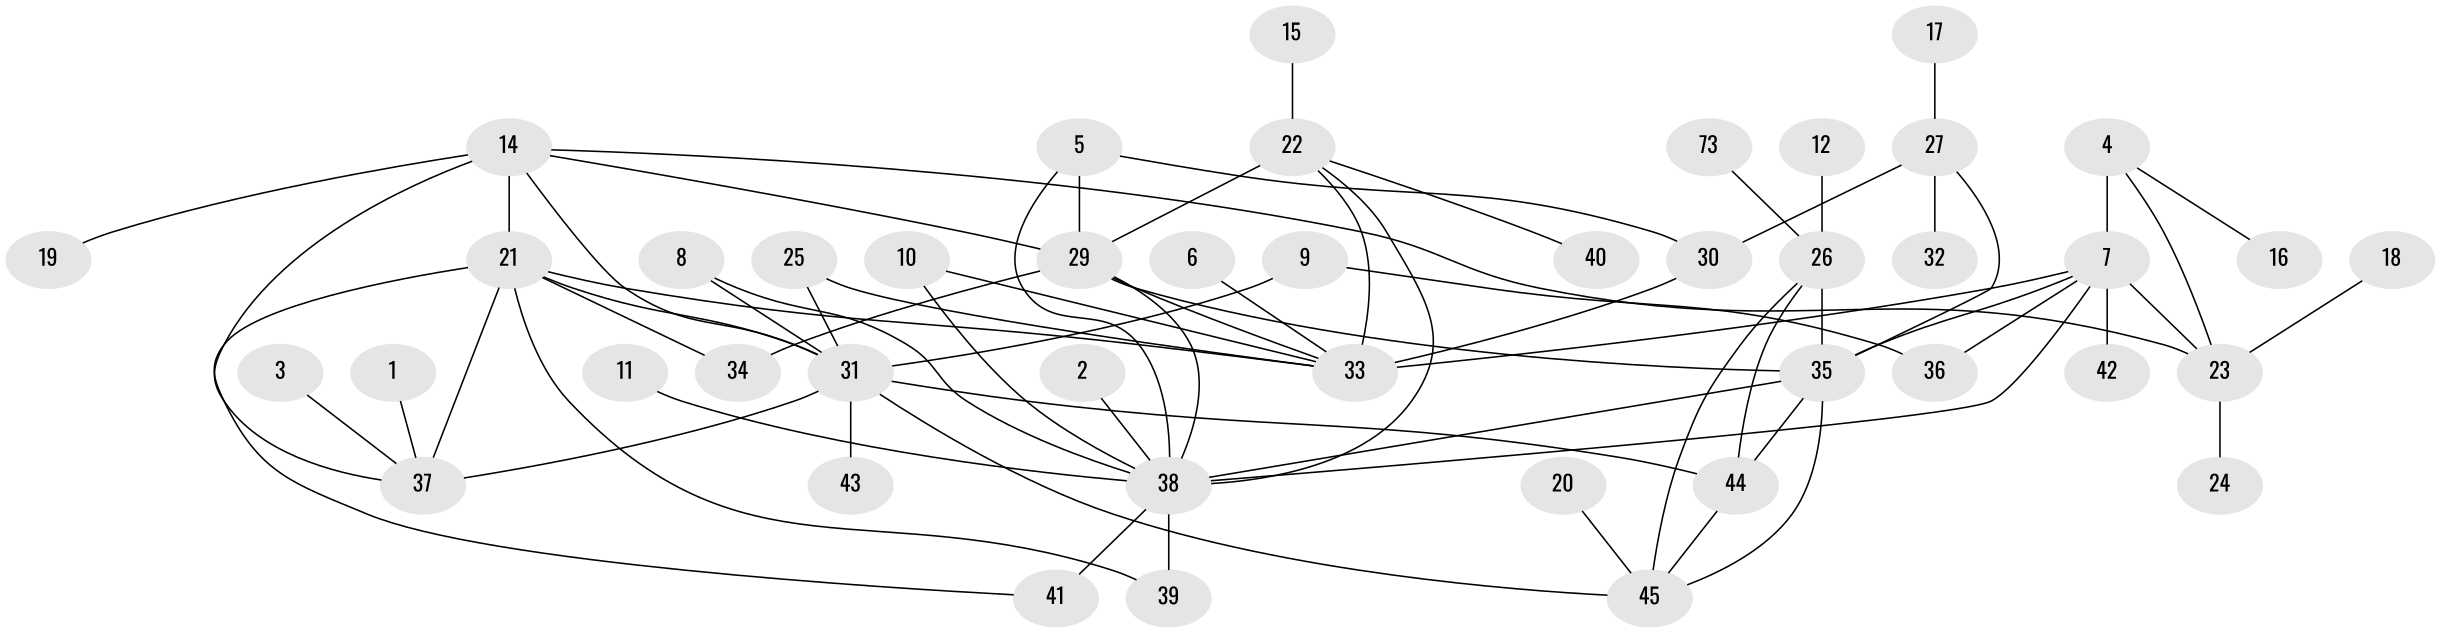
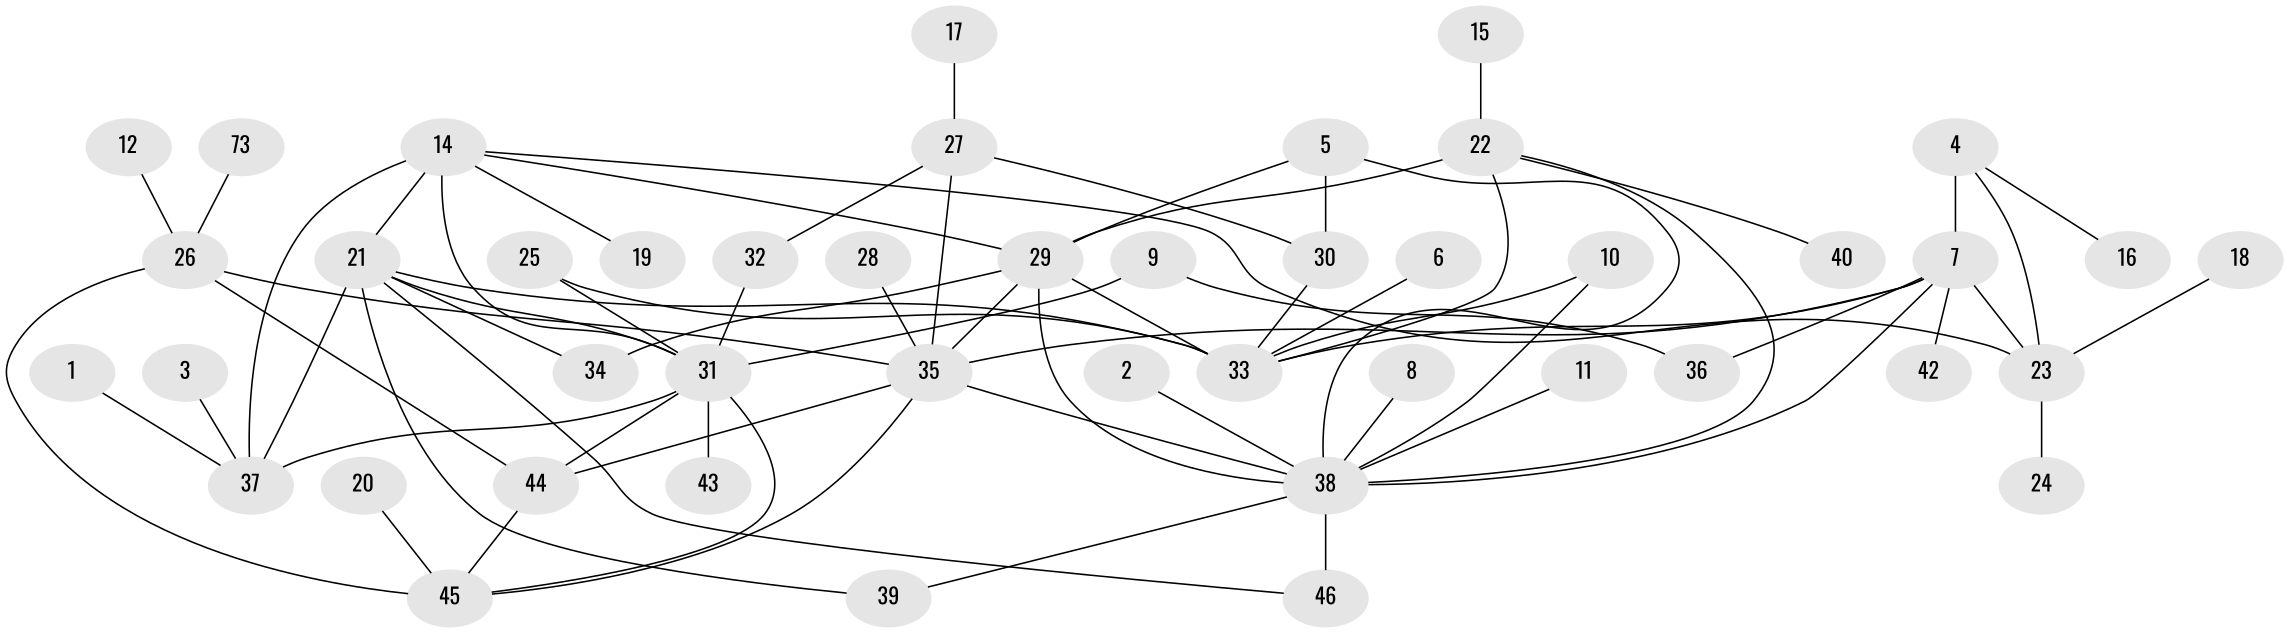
node "28": added
edge "8" -- "31": now "32" -- "31"
node "41": label "41" -> "46"
